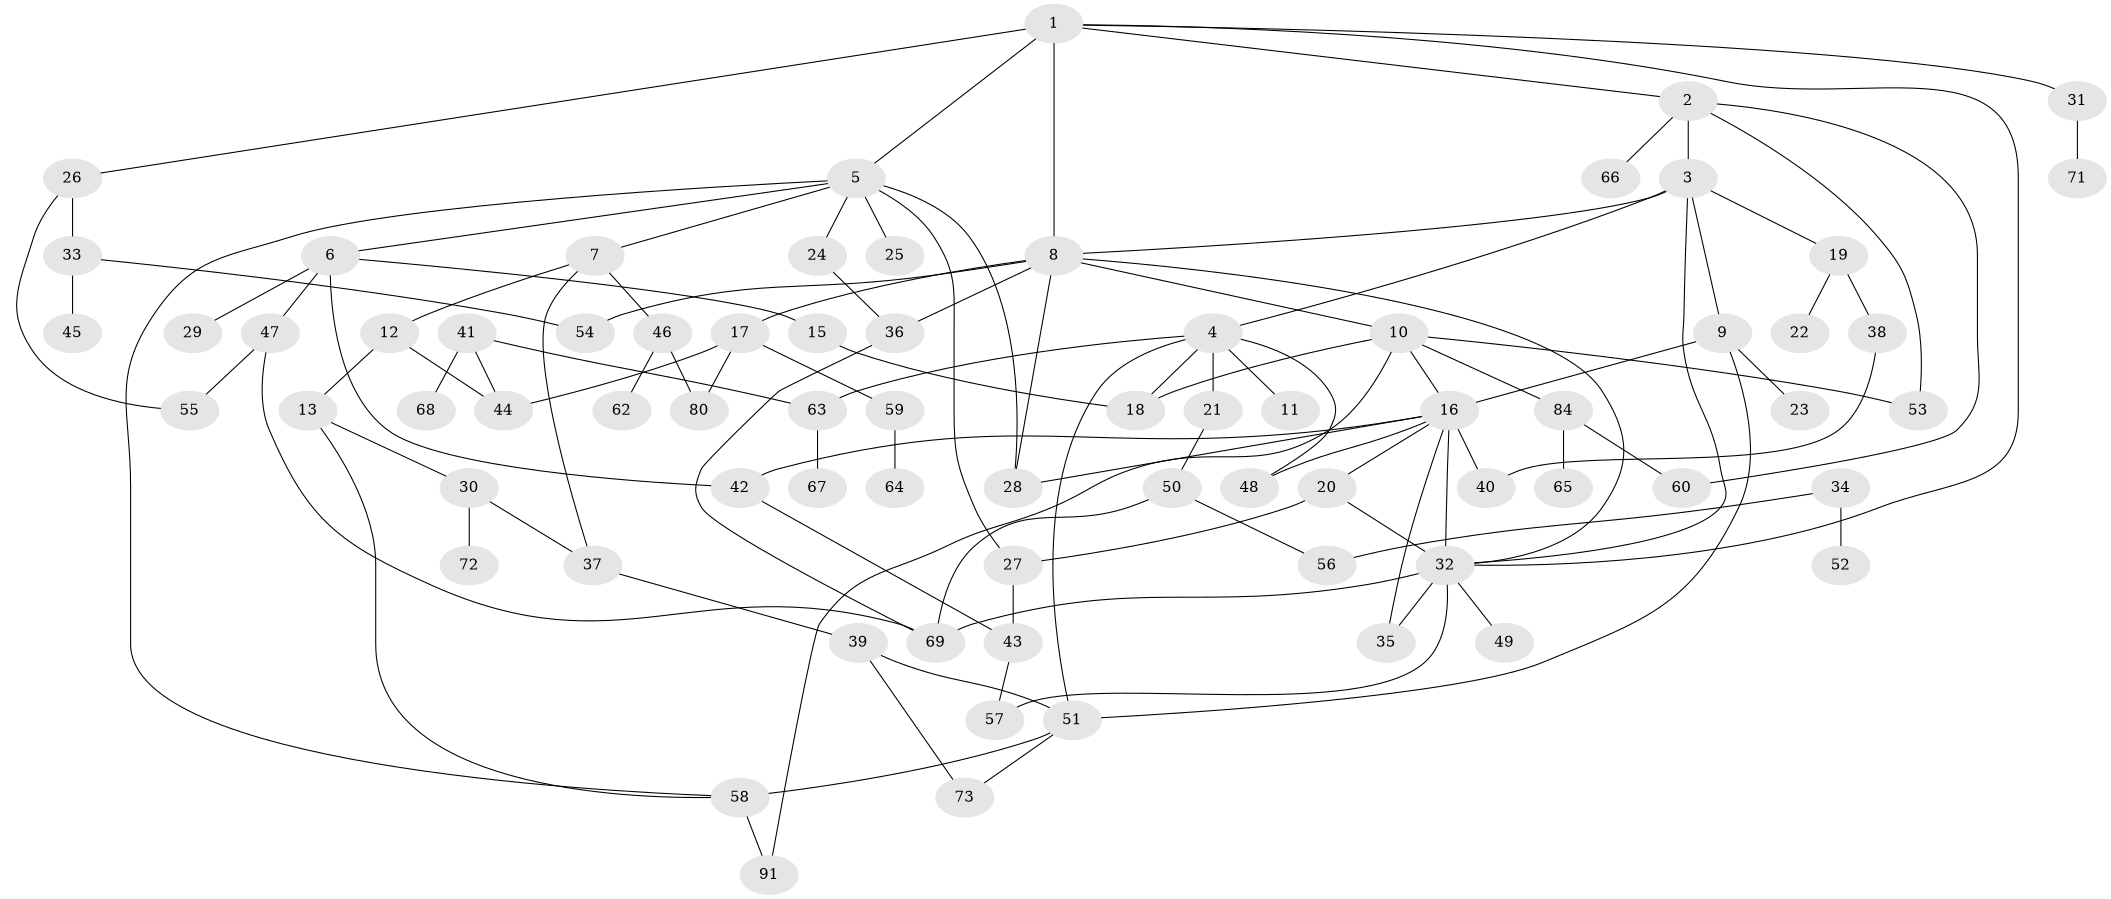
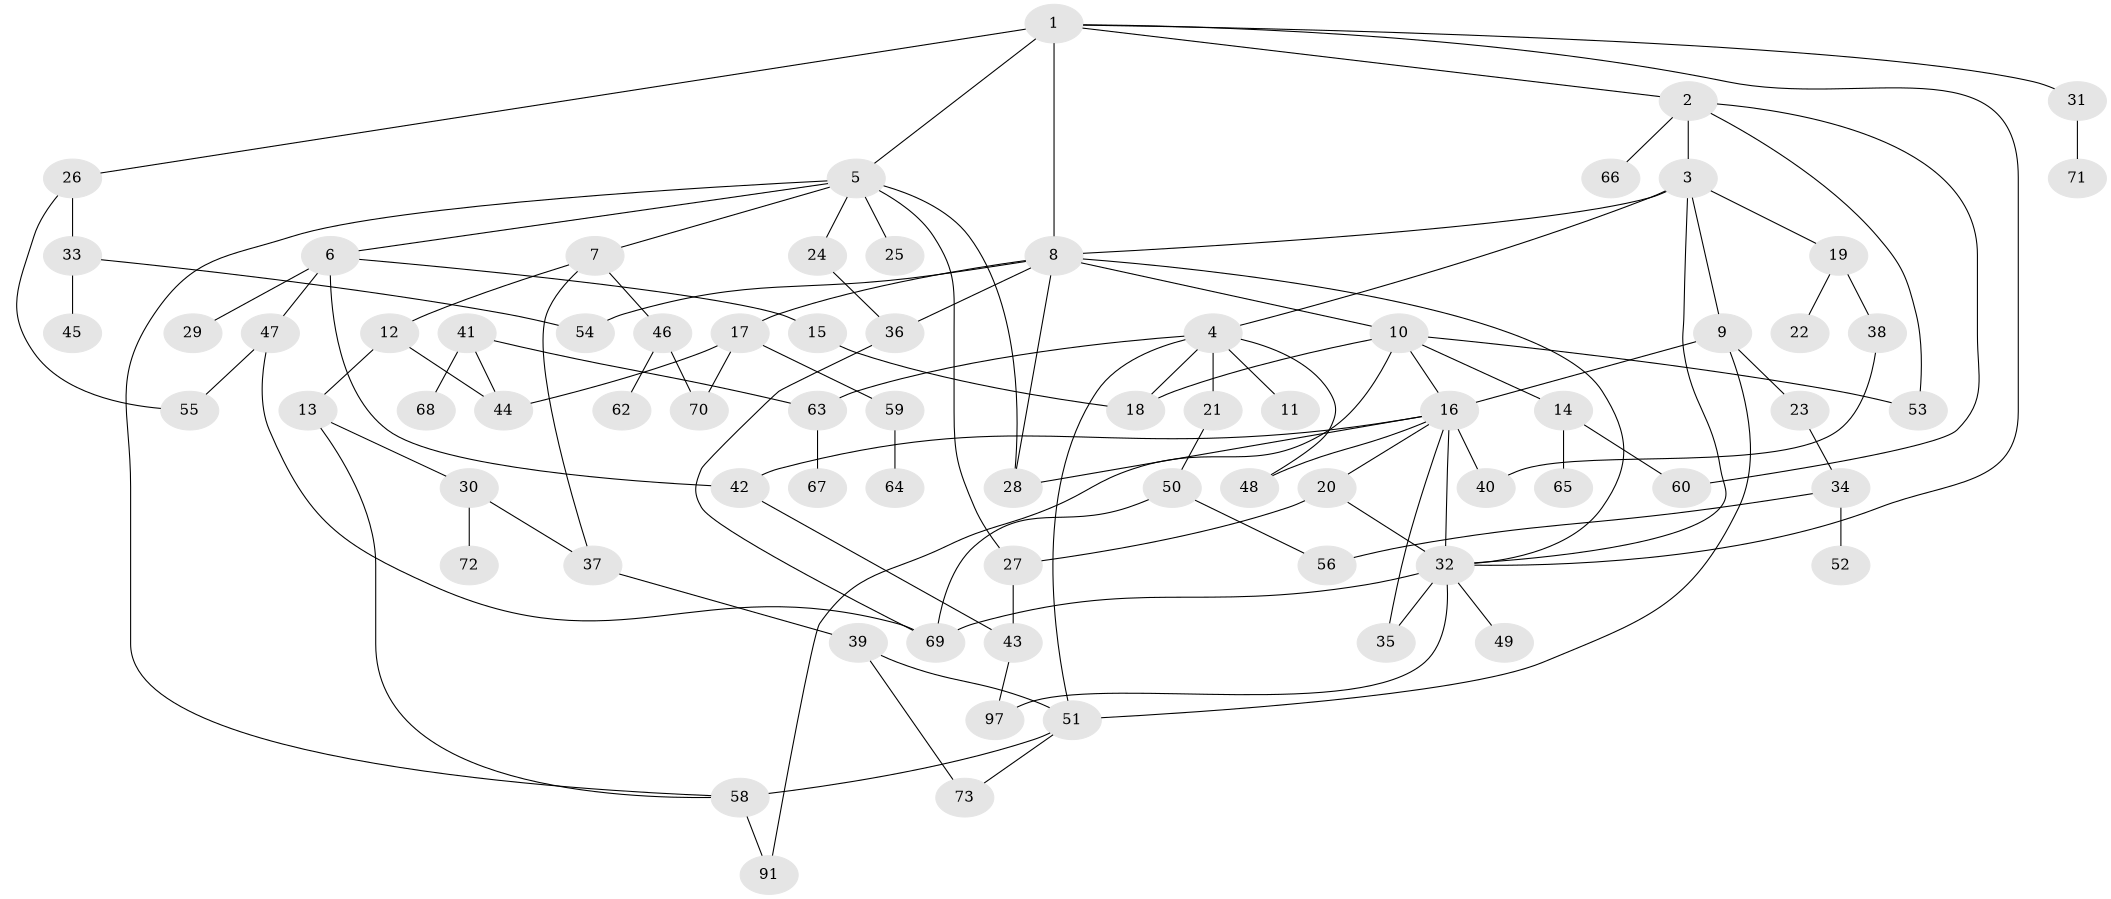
node "80": label "80" -> "70"
node "84": label "84" -> "14"
edge "23" -- "34": added
node "57": label "57" -> "97"
